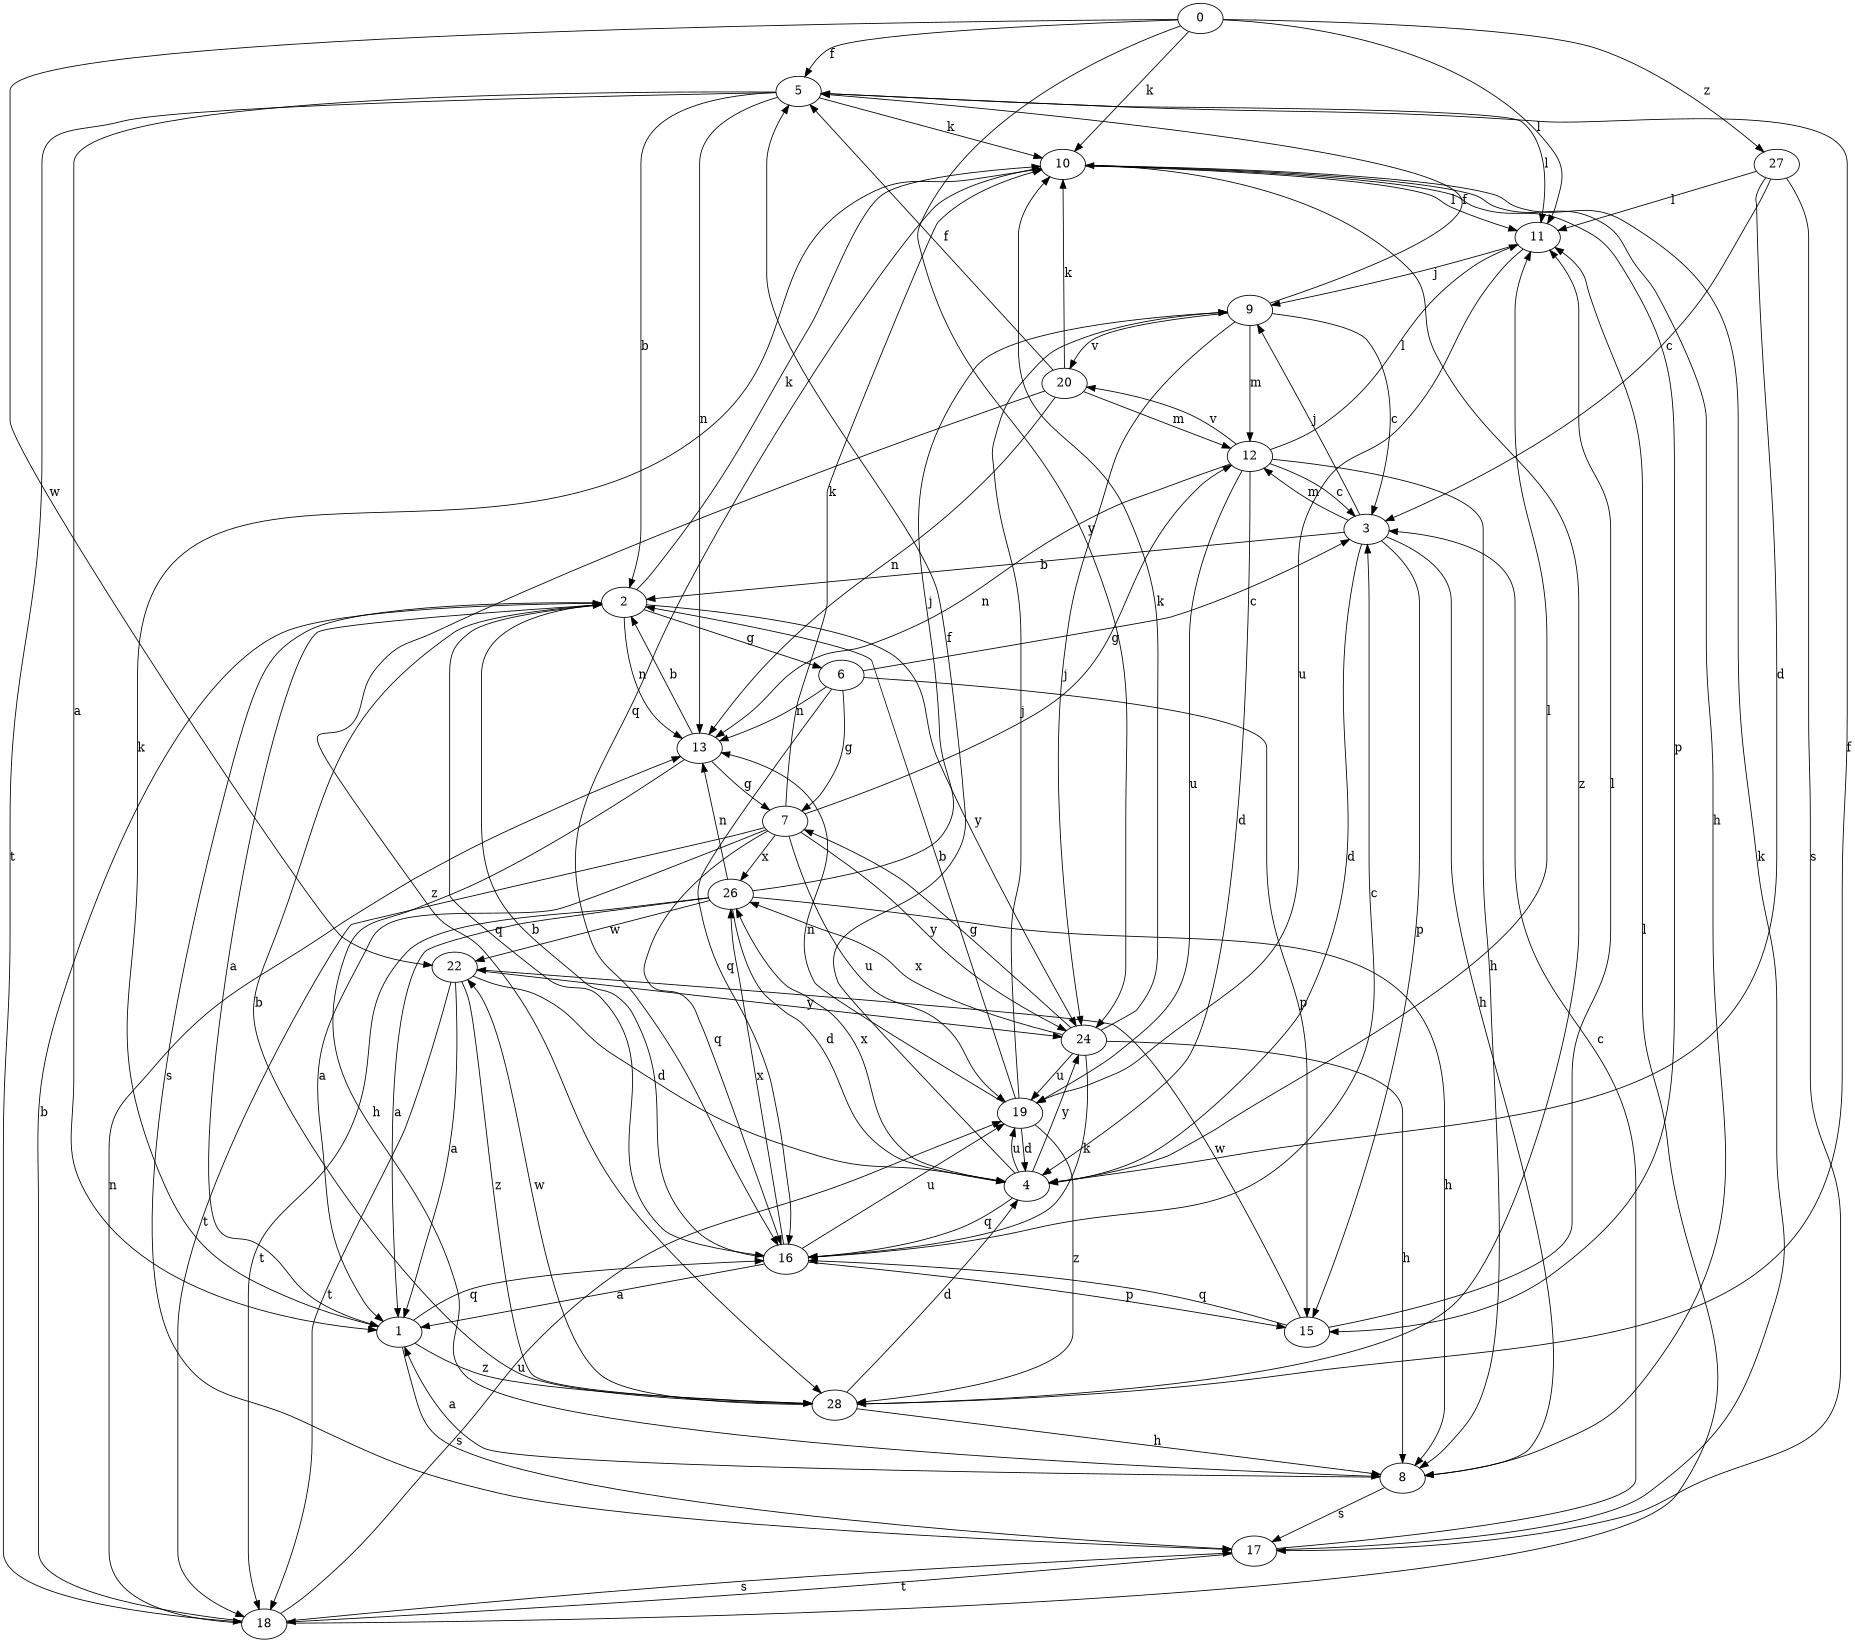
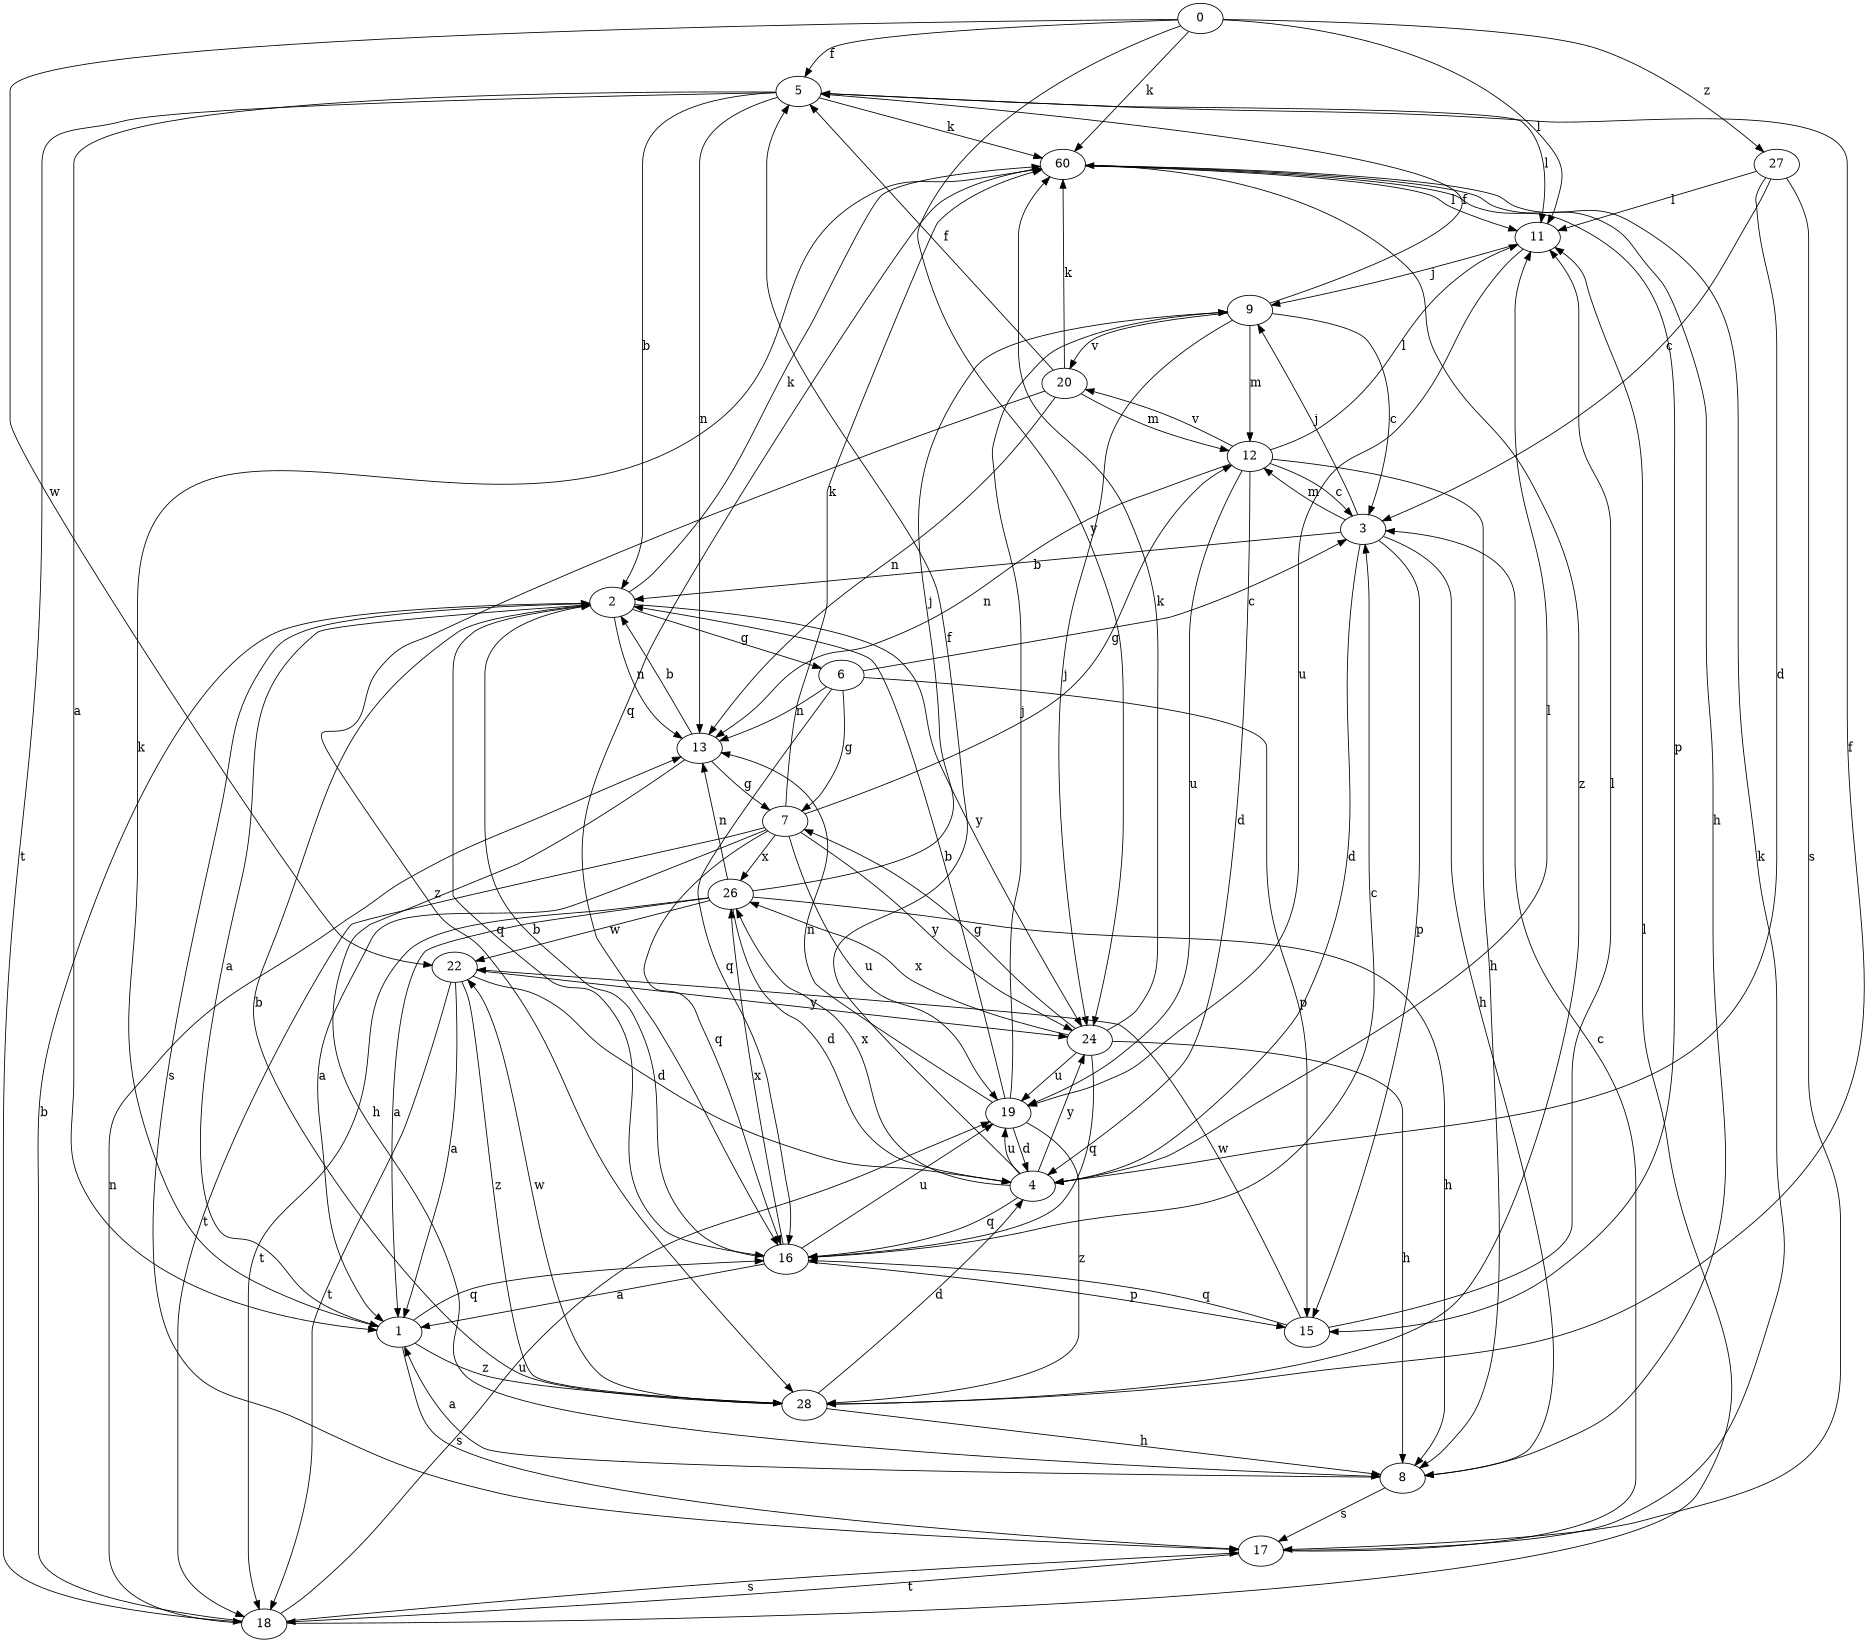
node "10": label "10" -> "60"
edge "24" -> "16": label "k" -> "q"
